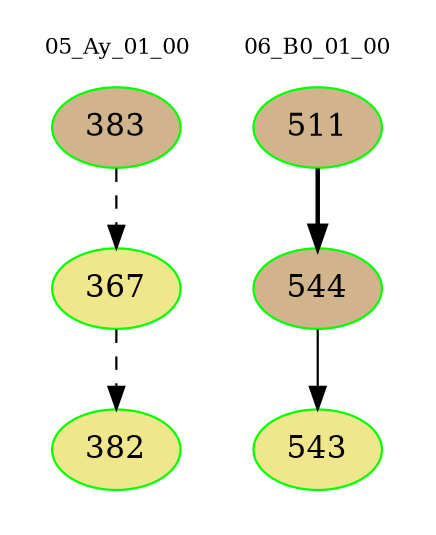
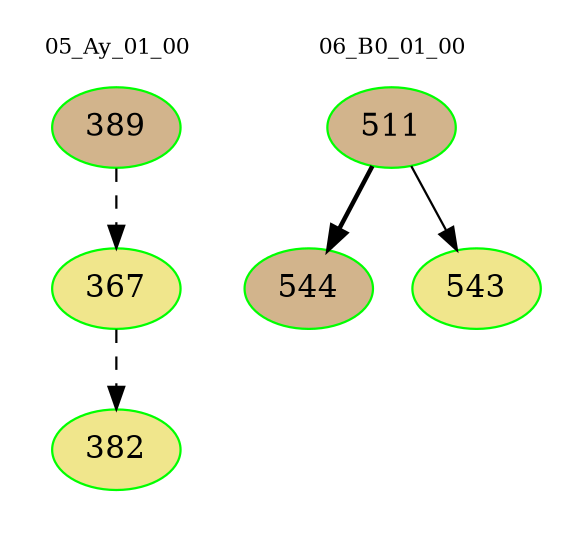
node "383": label "383" -> "389"
edge "544" -> "543": now "511" -> "543"
